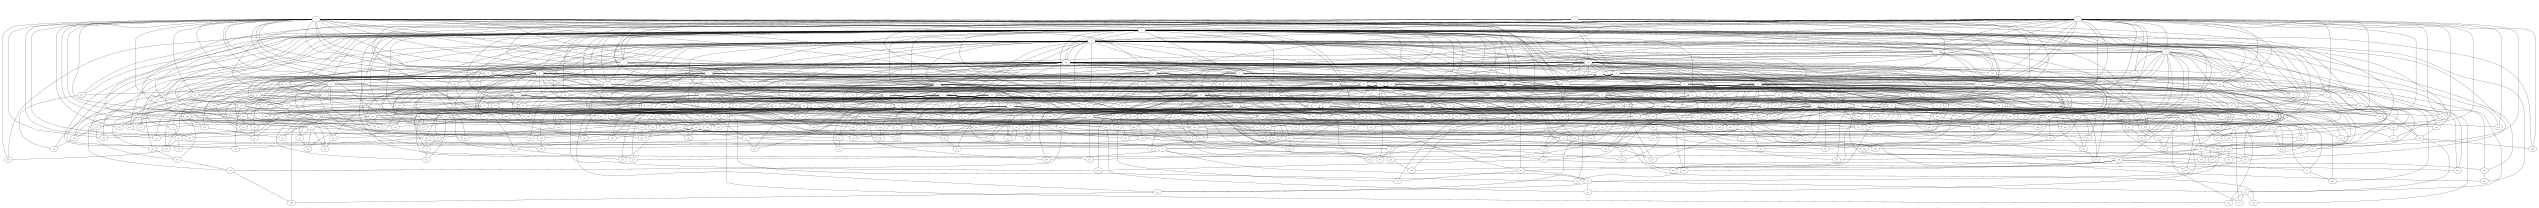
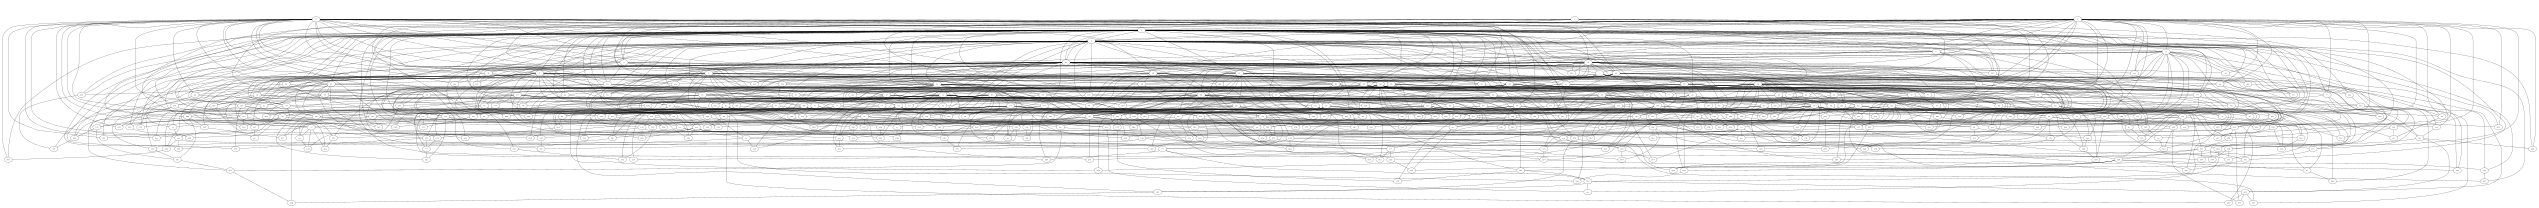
node "274": removed
